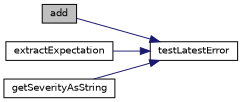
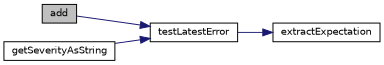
edge "extractExpectation" -> "testLatestError": reversed
